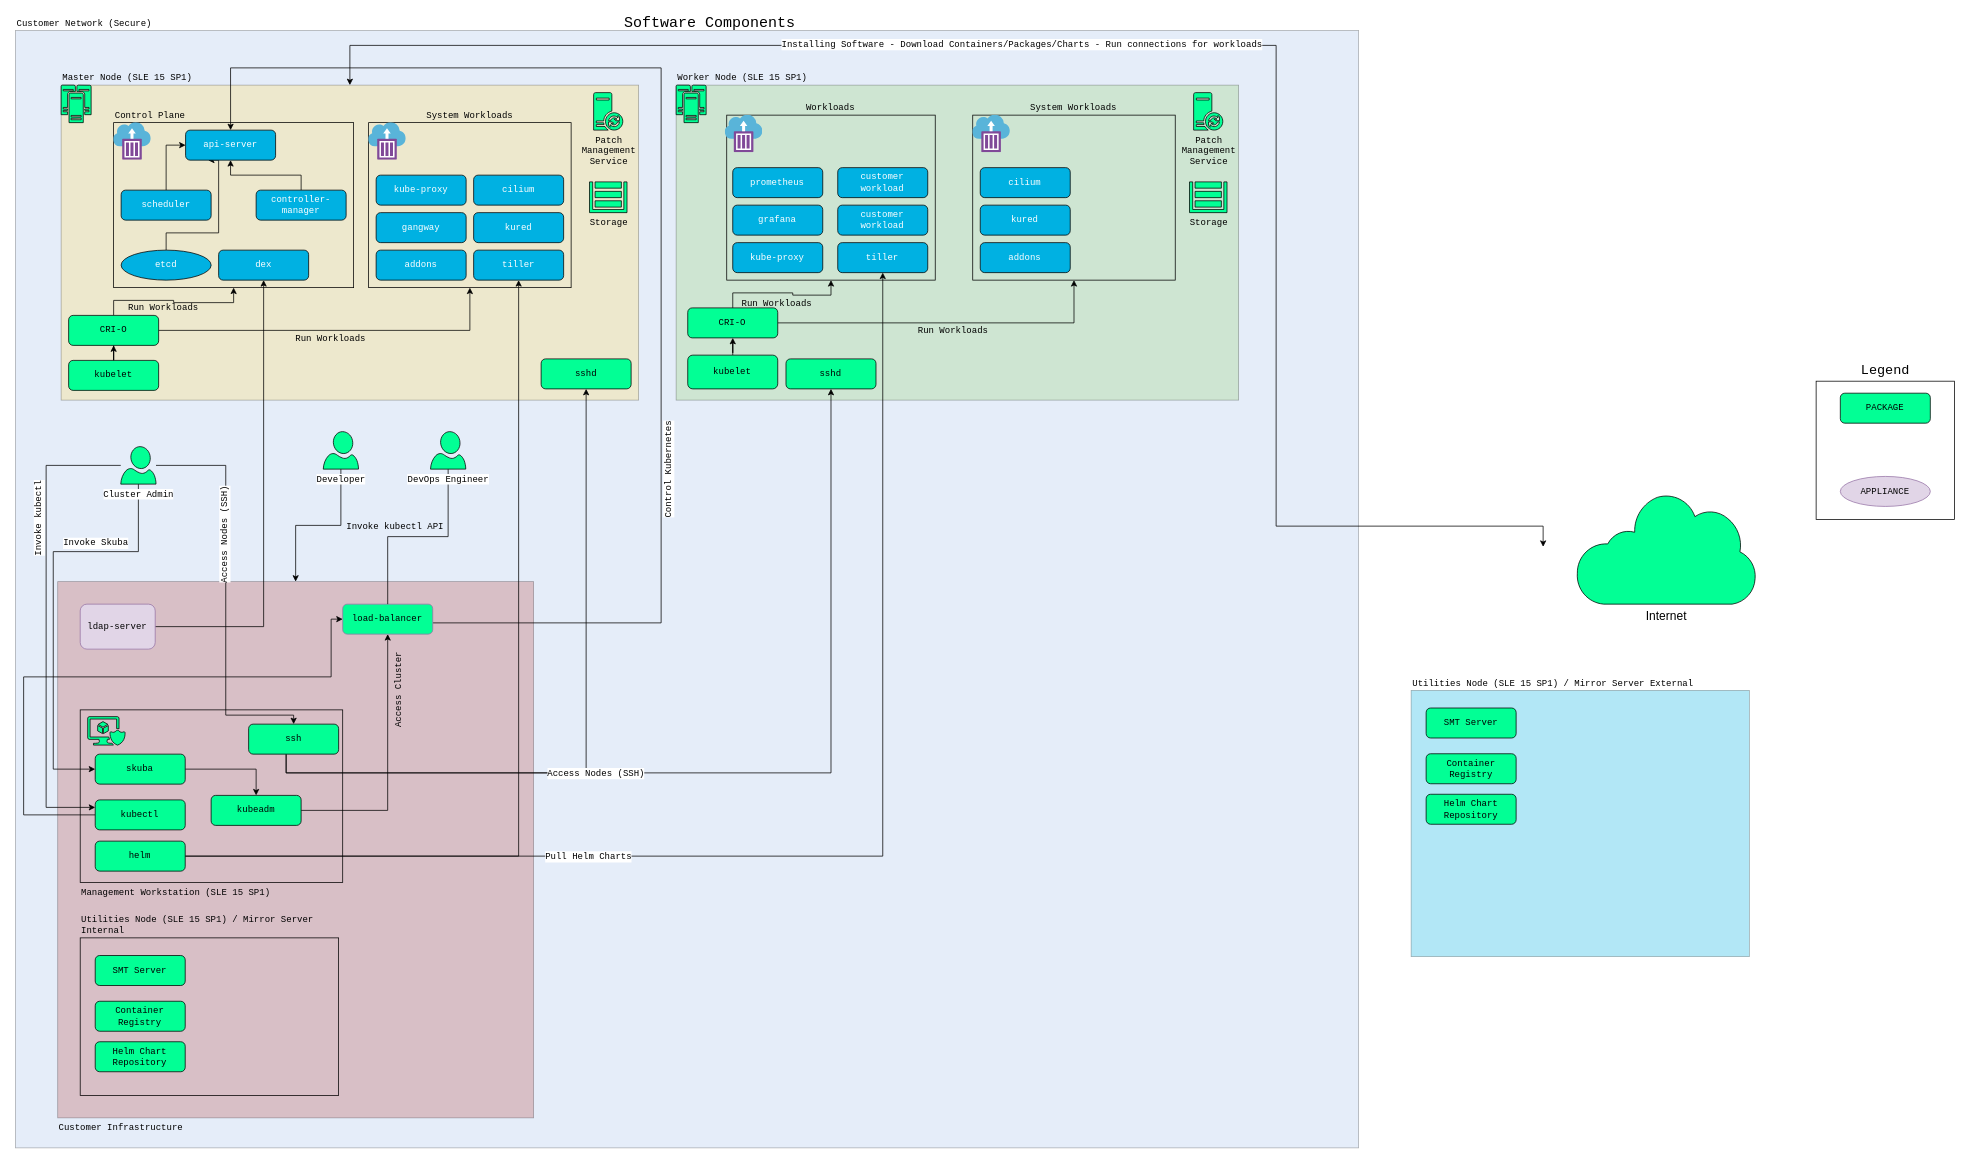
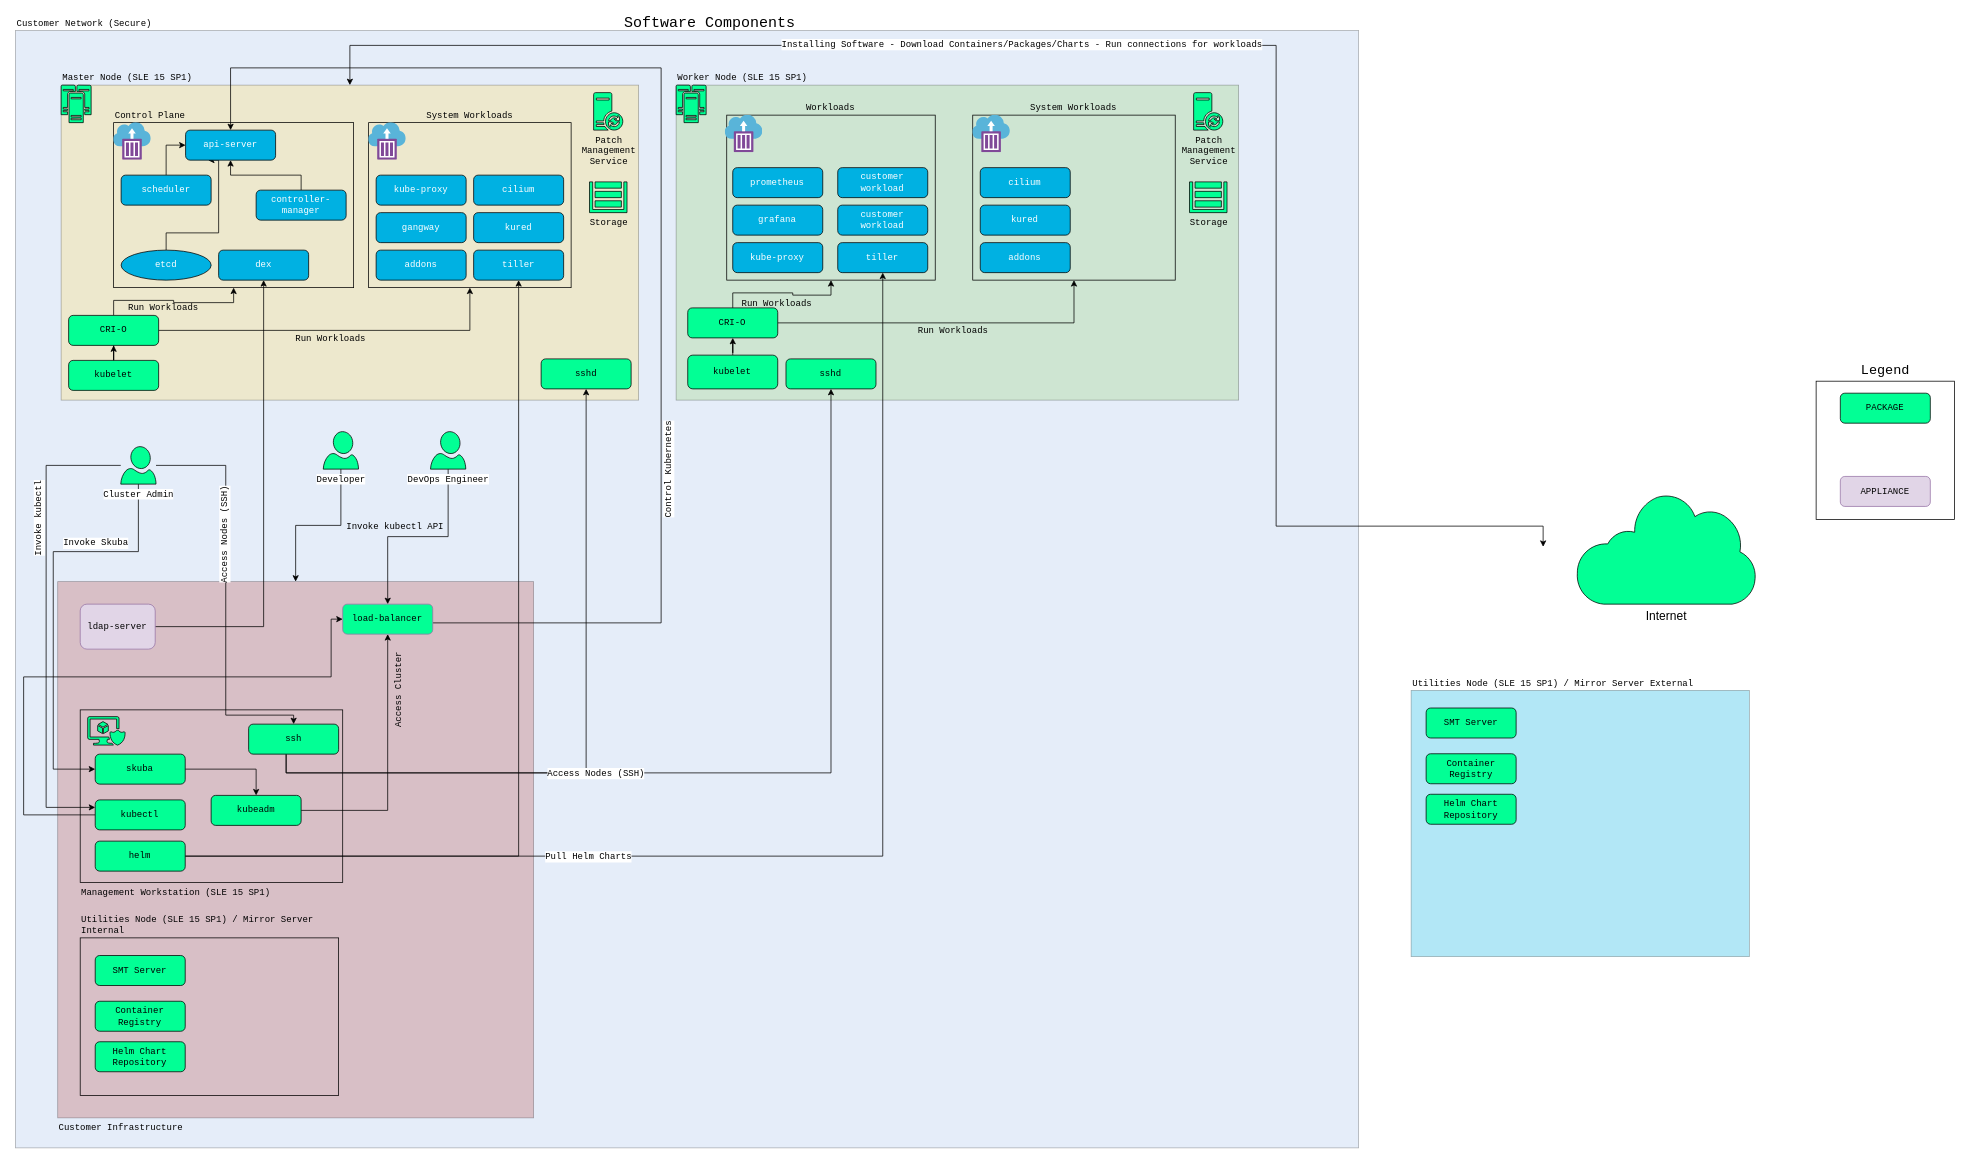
node "scheduler": moved (166, 205) -> (166, 190)
node "APPLIANCE": shape ellipse -> rounded rectangle
edge "DevOps Engineer" -- "load-balancer": arrowhead none -> classic
